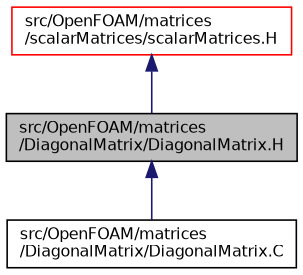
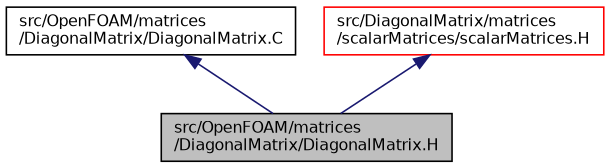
node "src/OpenFOAM/matrices /scalarMatrices/scalarMatrices.H": label "src/OpenFOAM/matrices /scalarMatrices/scalarMatrices.H" -> "src/DiagonalMatrix/matrices /scalarMatrices/scalarMatrices.H"
edge "src/OpenFOAM/matrices /DiagonalMatrix/DiagonalMatrix.C" -> "src/OpenFOAM/matrices /DiagonalMatrix/DiagonalMatrix.H": reversed
